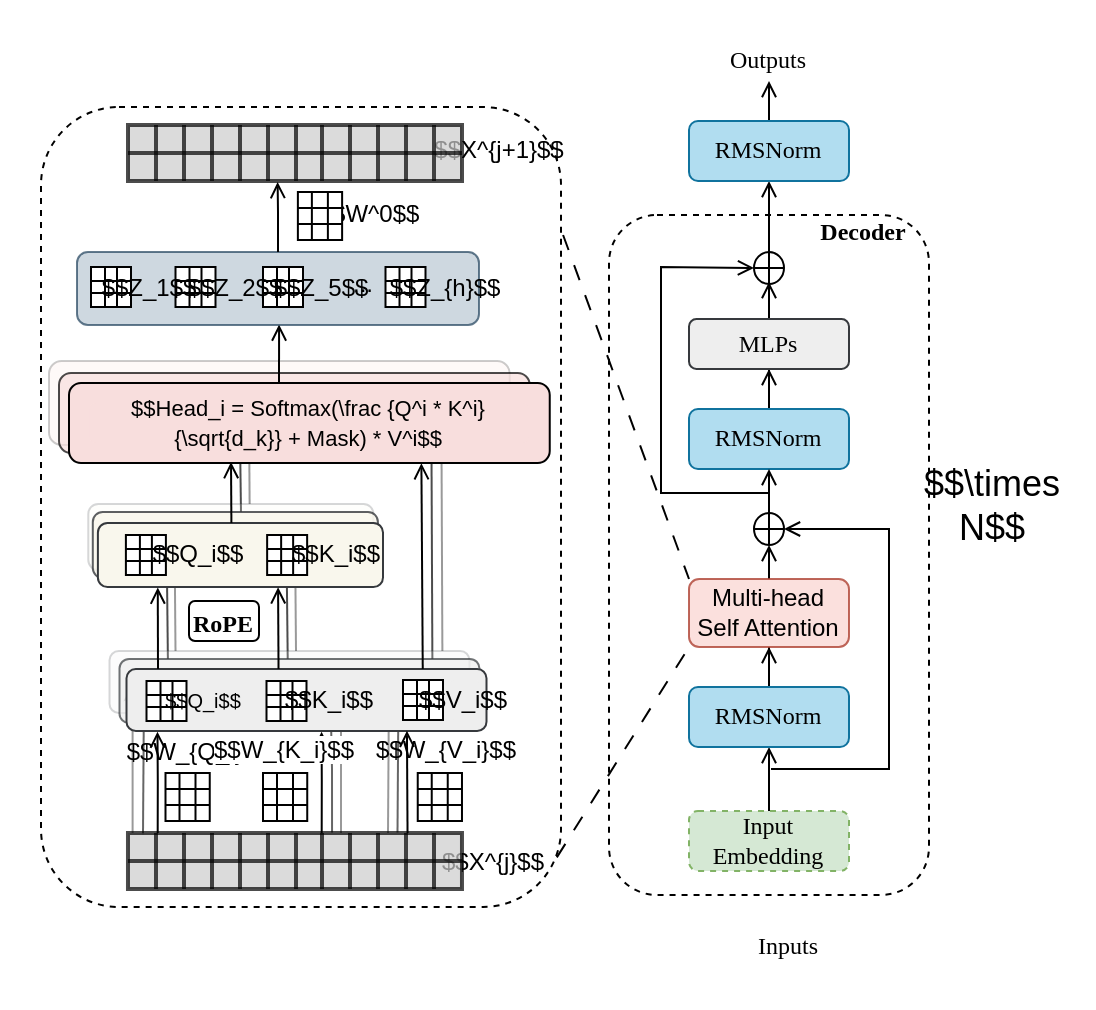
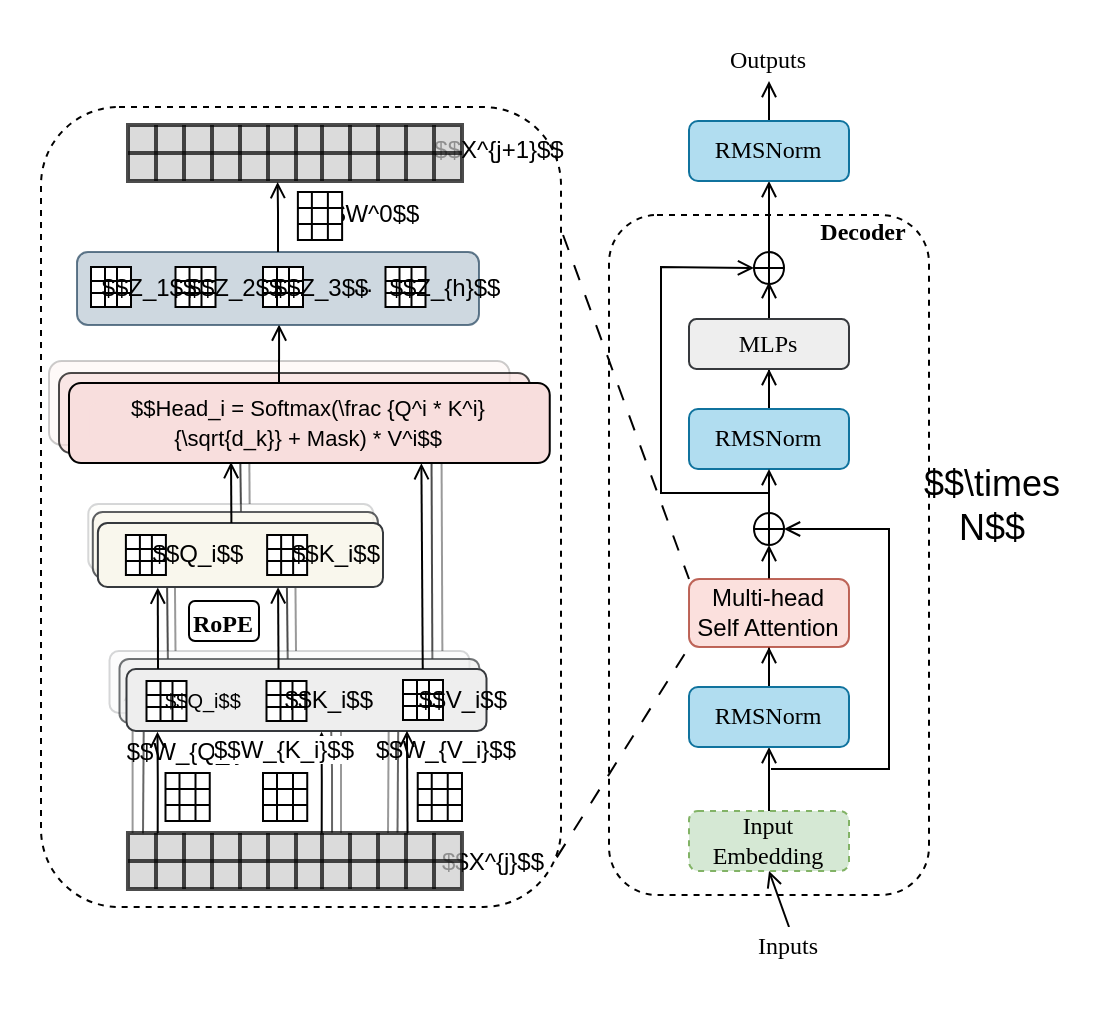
node "$$Z_5$$": label "$$Z_5$$" -> "$$Z_3$$"
edge "Inputs" -> "Input Embedding": added
